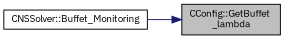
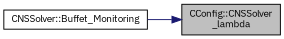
node "CConfig::GetBuffet _lambda": label "CConfig::GetBuffet _lambda" -> "CConfig::CNSSolver _lambda"
